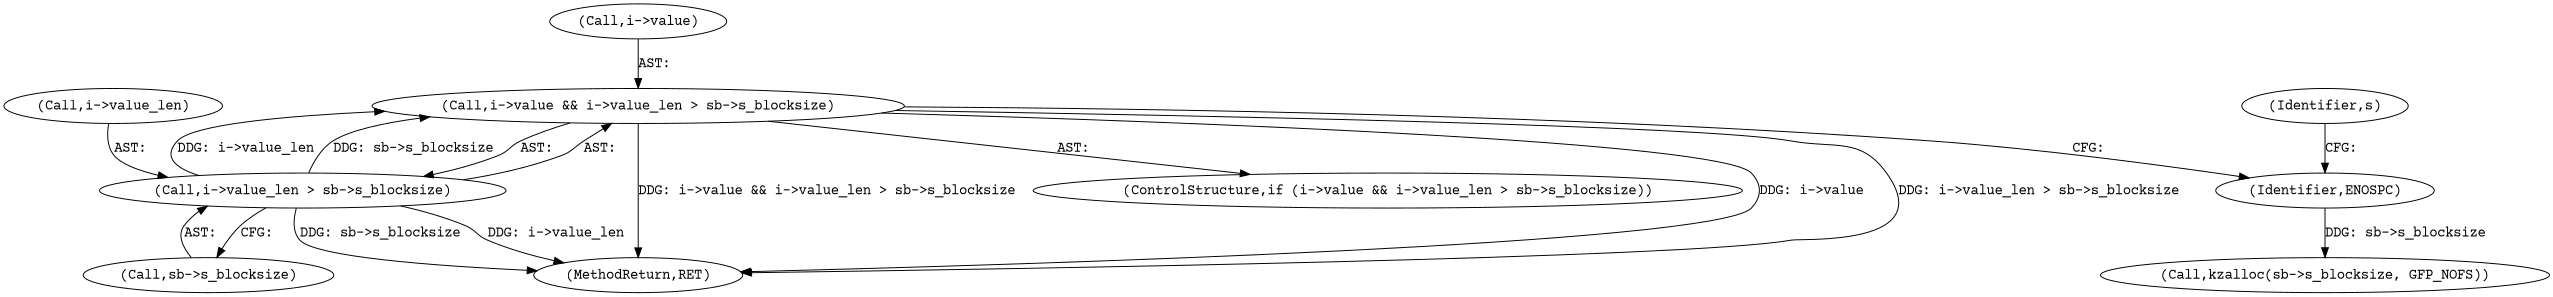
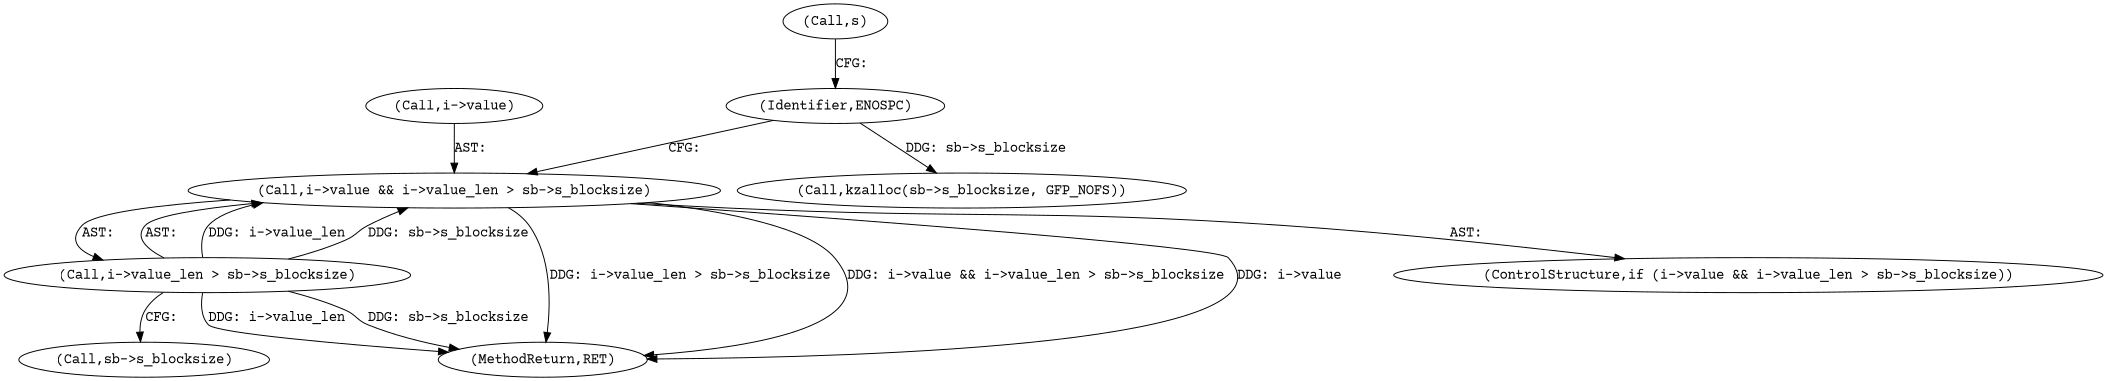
node "(Call,i->value_len)": removed
node "(Identifier,s)": label "(Identifier,s)" -> "(Call,s)"
edge "(Call,i->value && i->value_len > sb->s_blocksize)" -> "(Identifier,ENOSPC)": reversed
edge "(Call,sb->s_blocksize)" -> "(Call,i->value_len > sb->s_blocksize)": removed, label "AST:"
